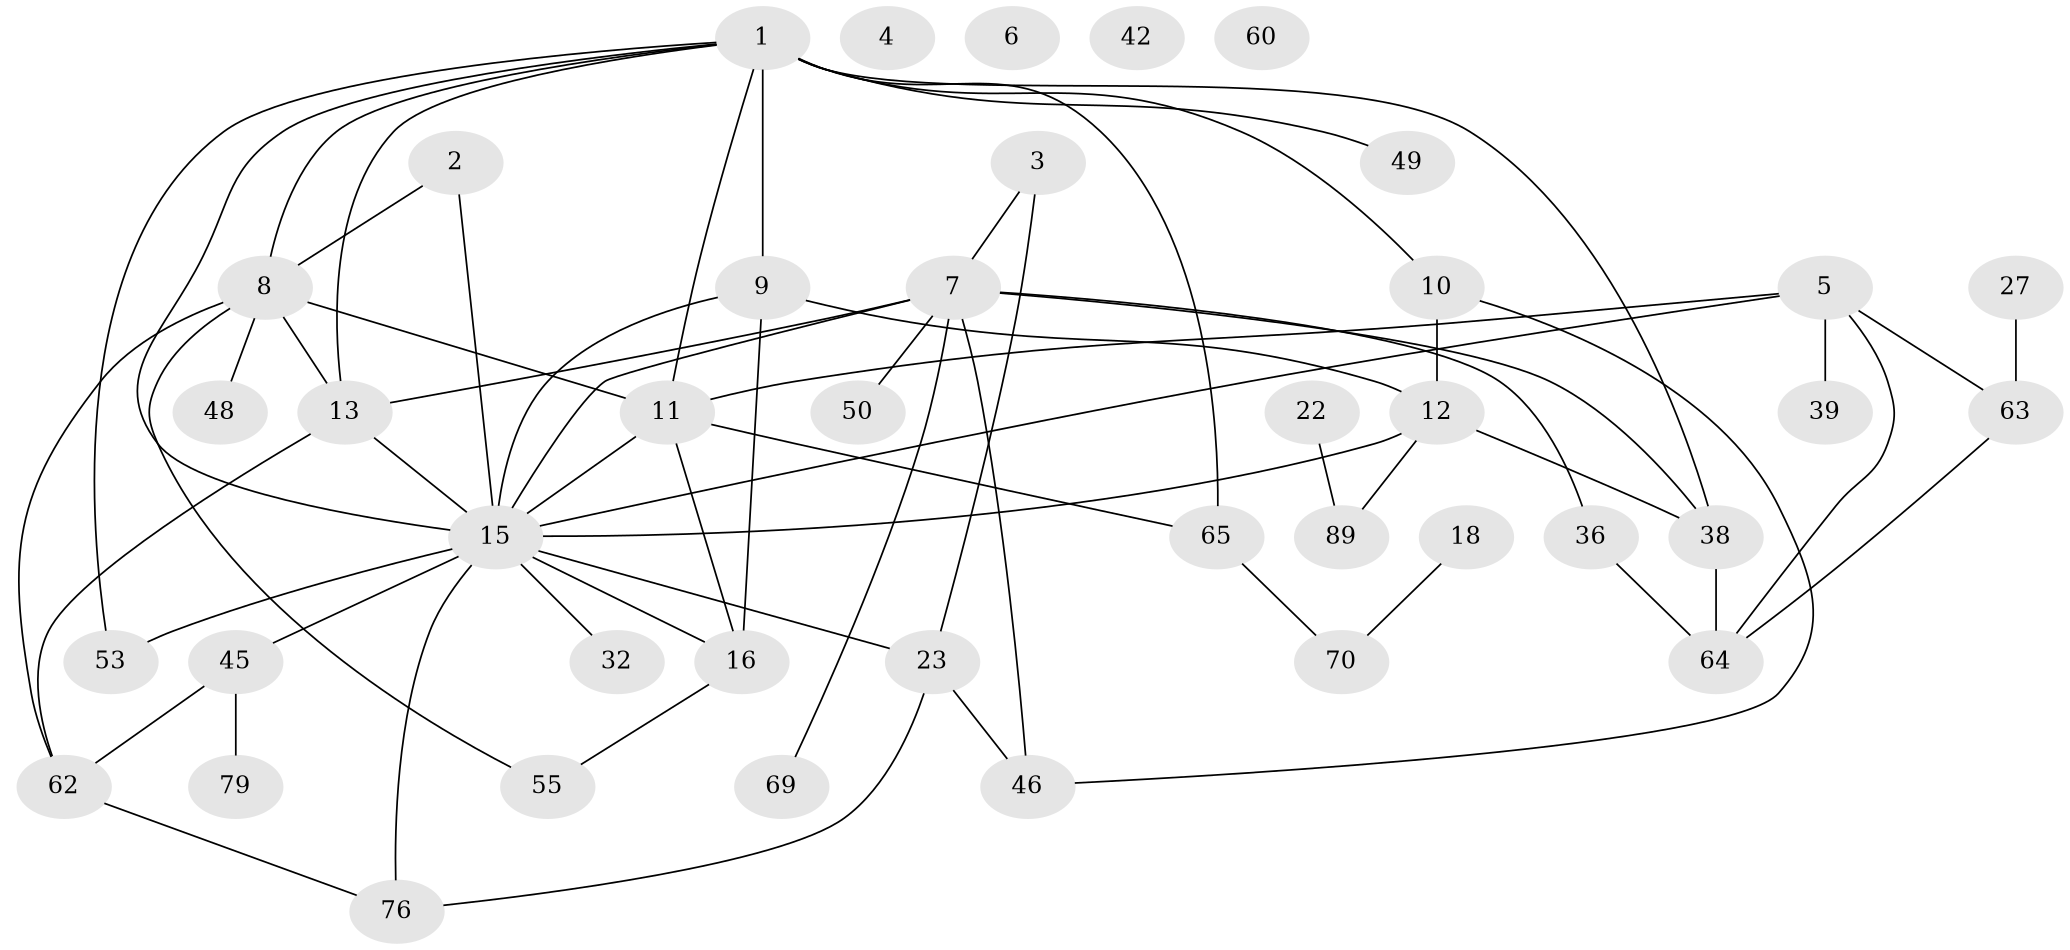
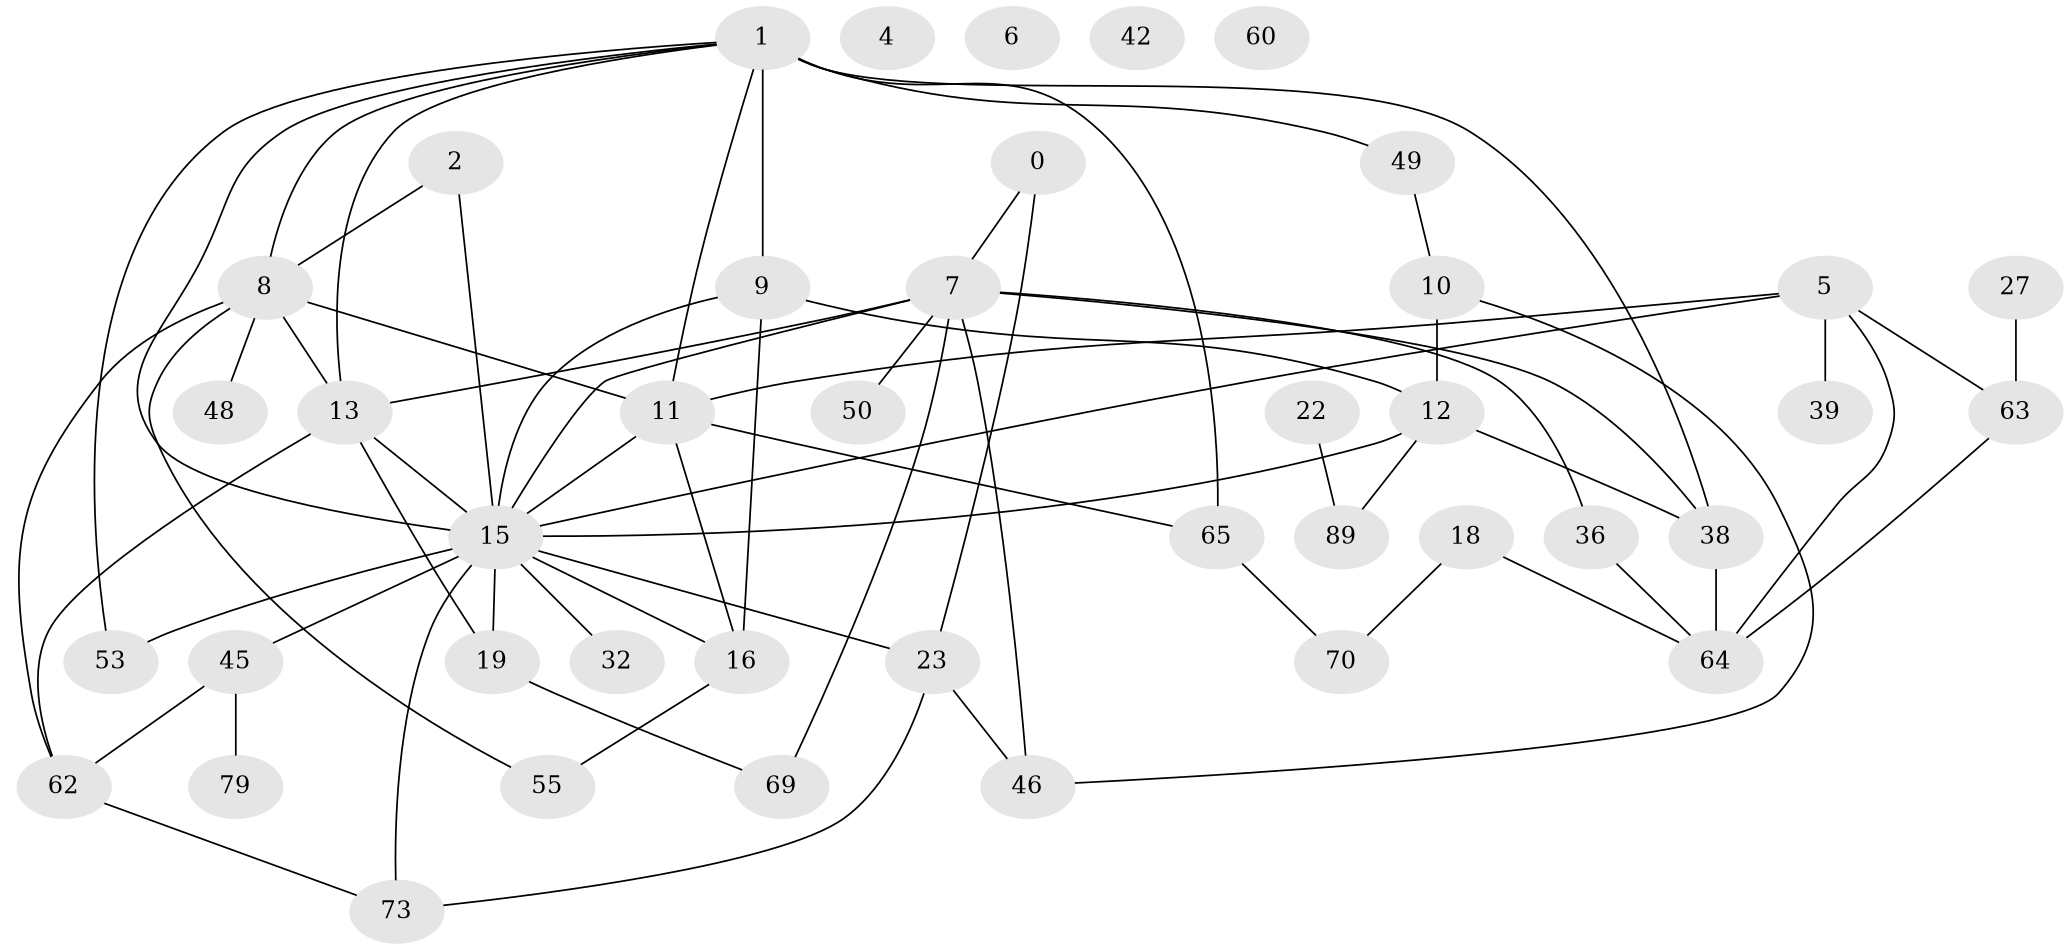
edge "1" -- "10": now "49" -- "10"
node "3": label "3" -> "0"
edge "18" -- "64": added
node "19": added
node "76": label "76" -> "73"
